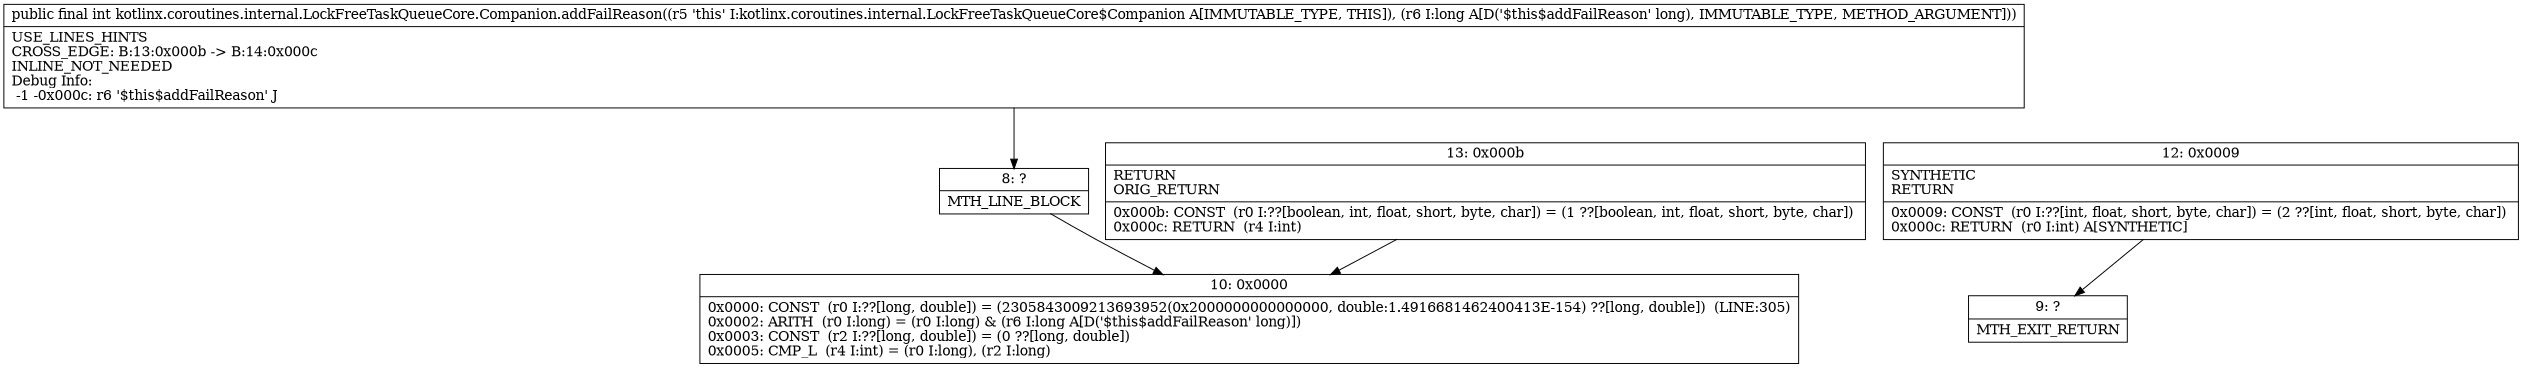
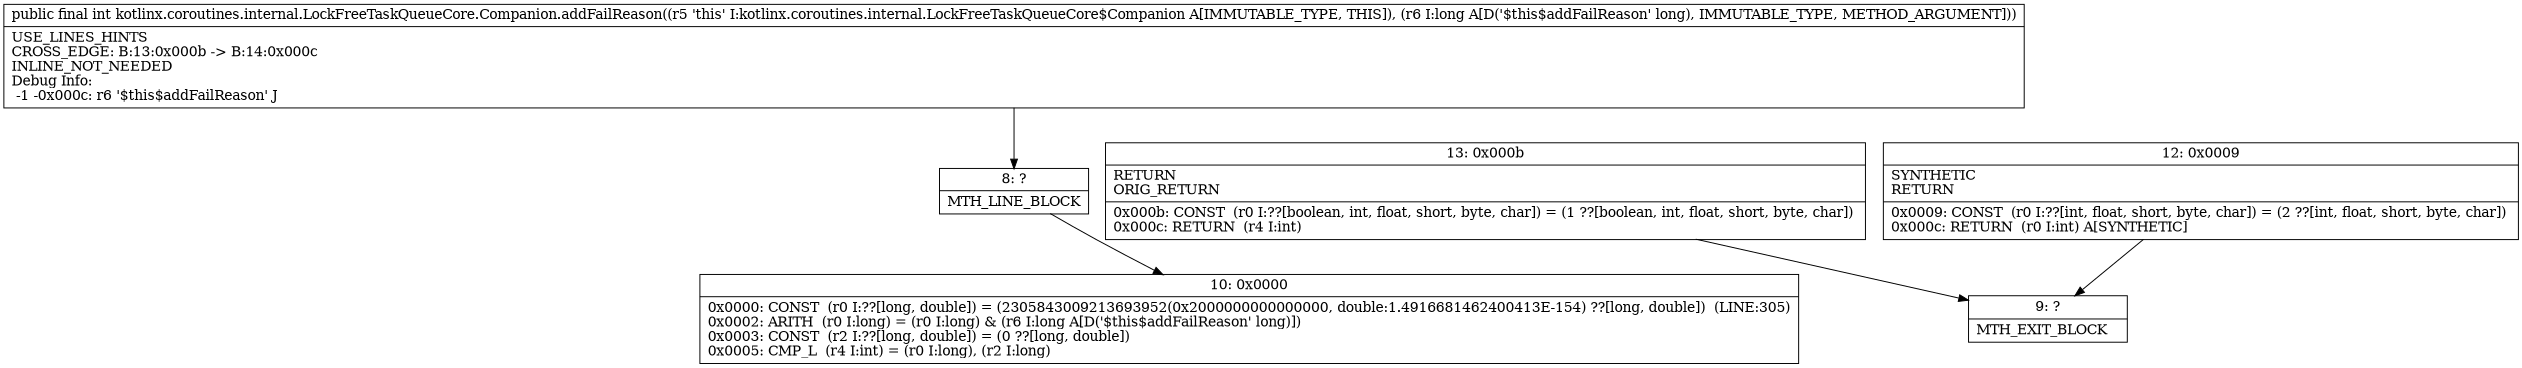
edge "13: 0x000b" -> "10: 0x0000": now "13: 0x000b" -> "9: ?"
node "9: ?": text "MTH_EXIT_RETURN" -> "MTH_EXIT_BLOCK"
